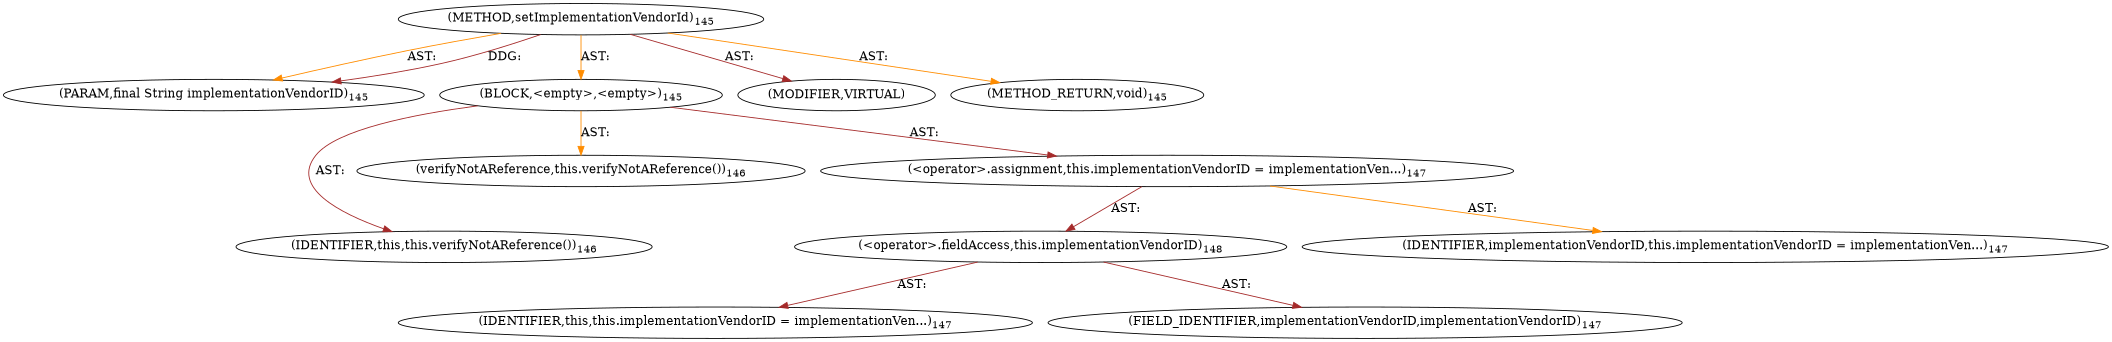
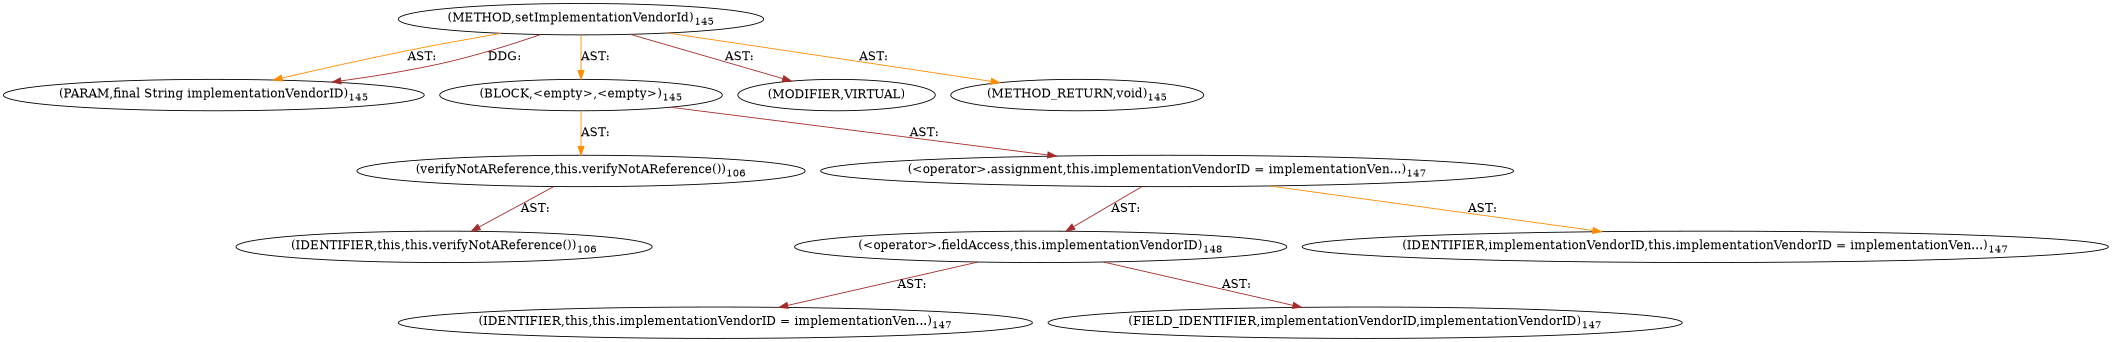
edge "(BLOCK,<empty>,<empty>)" -> "(IDENTIFIER,this,this.verifyNotAReference())": now "(verifyNotAReference,this.verifyNotAReference())" -> "(IDENTIFIER,this,this.verifyNotAReference())"
node "(verifyNotAReference,this.verifyNotAReference())": text "146" -> "106"
node "(IDENTIFIER,this,this.verifyNotAReference())": text "146" -> "106"
